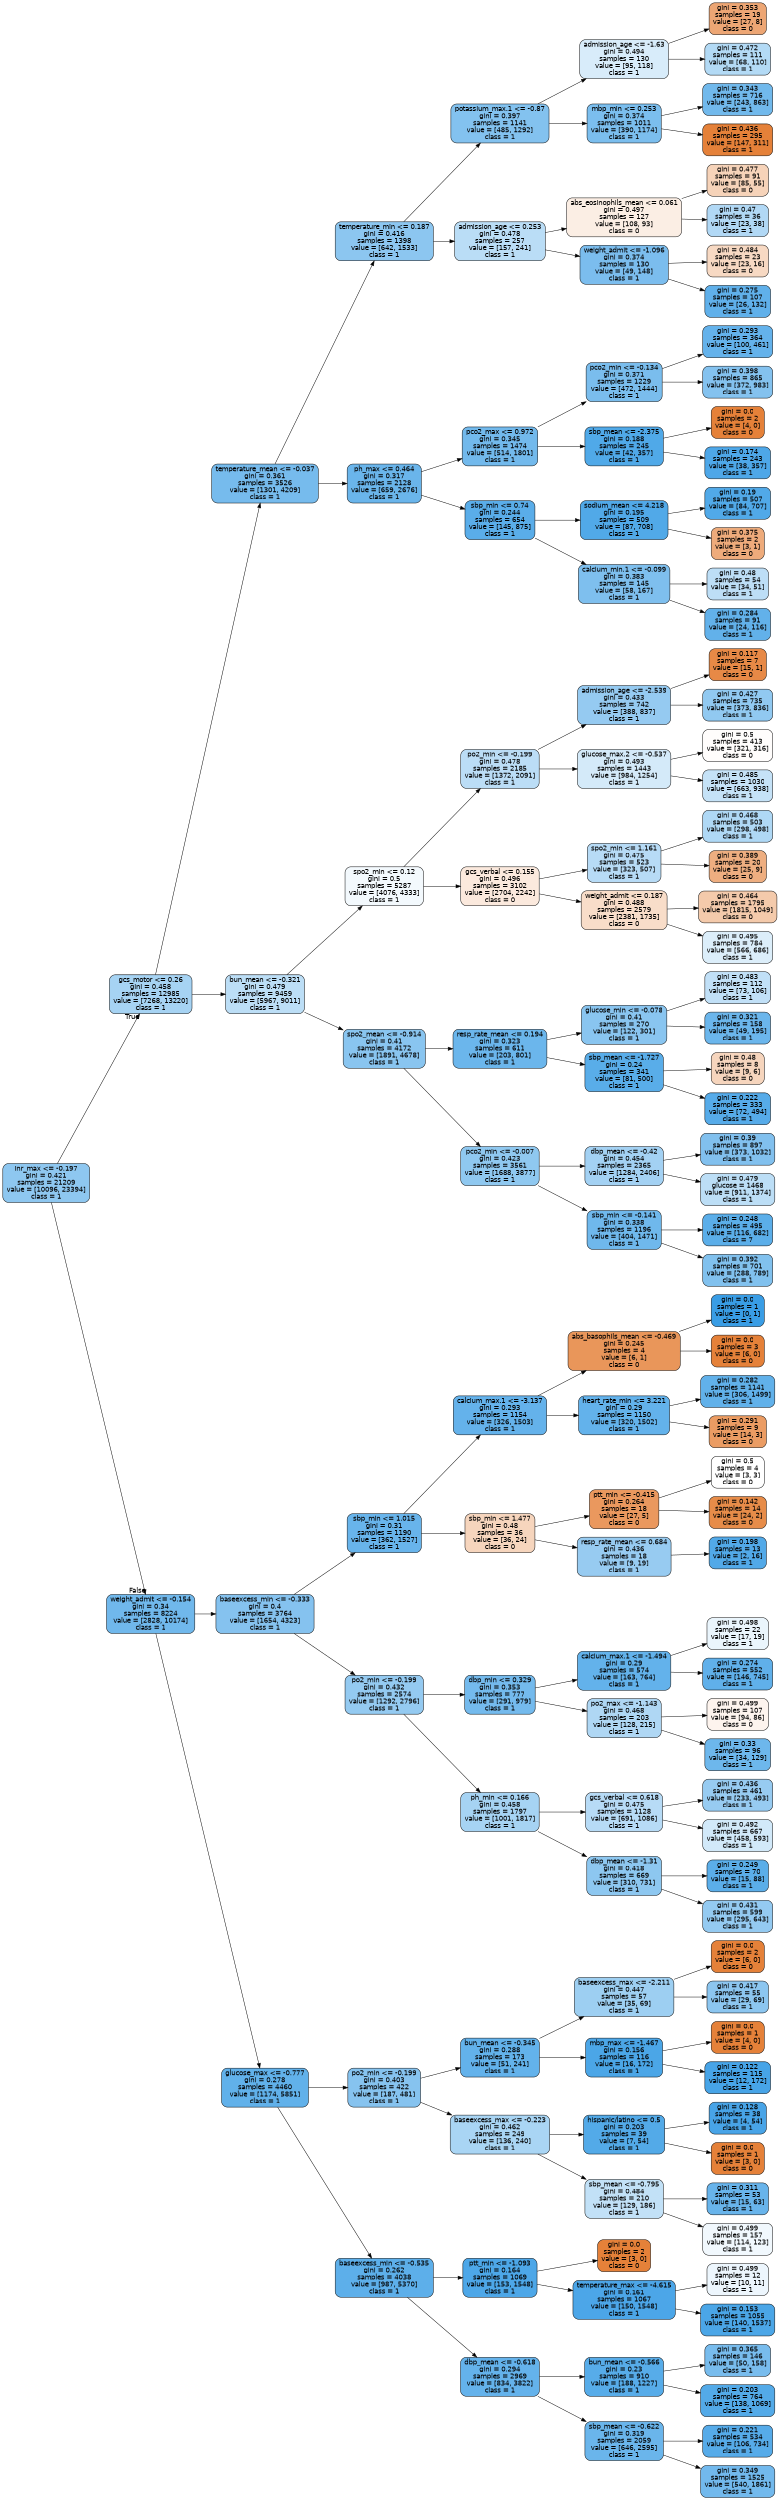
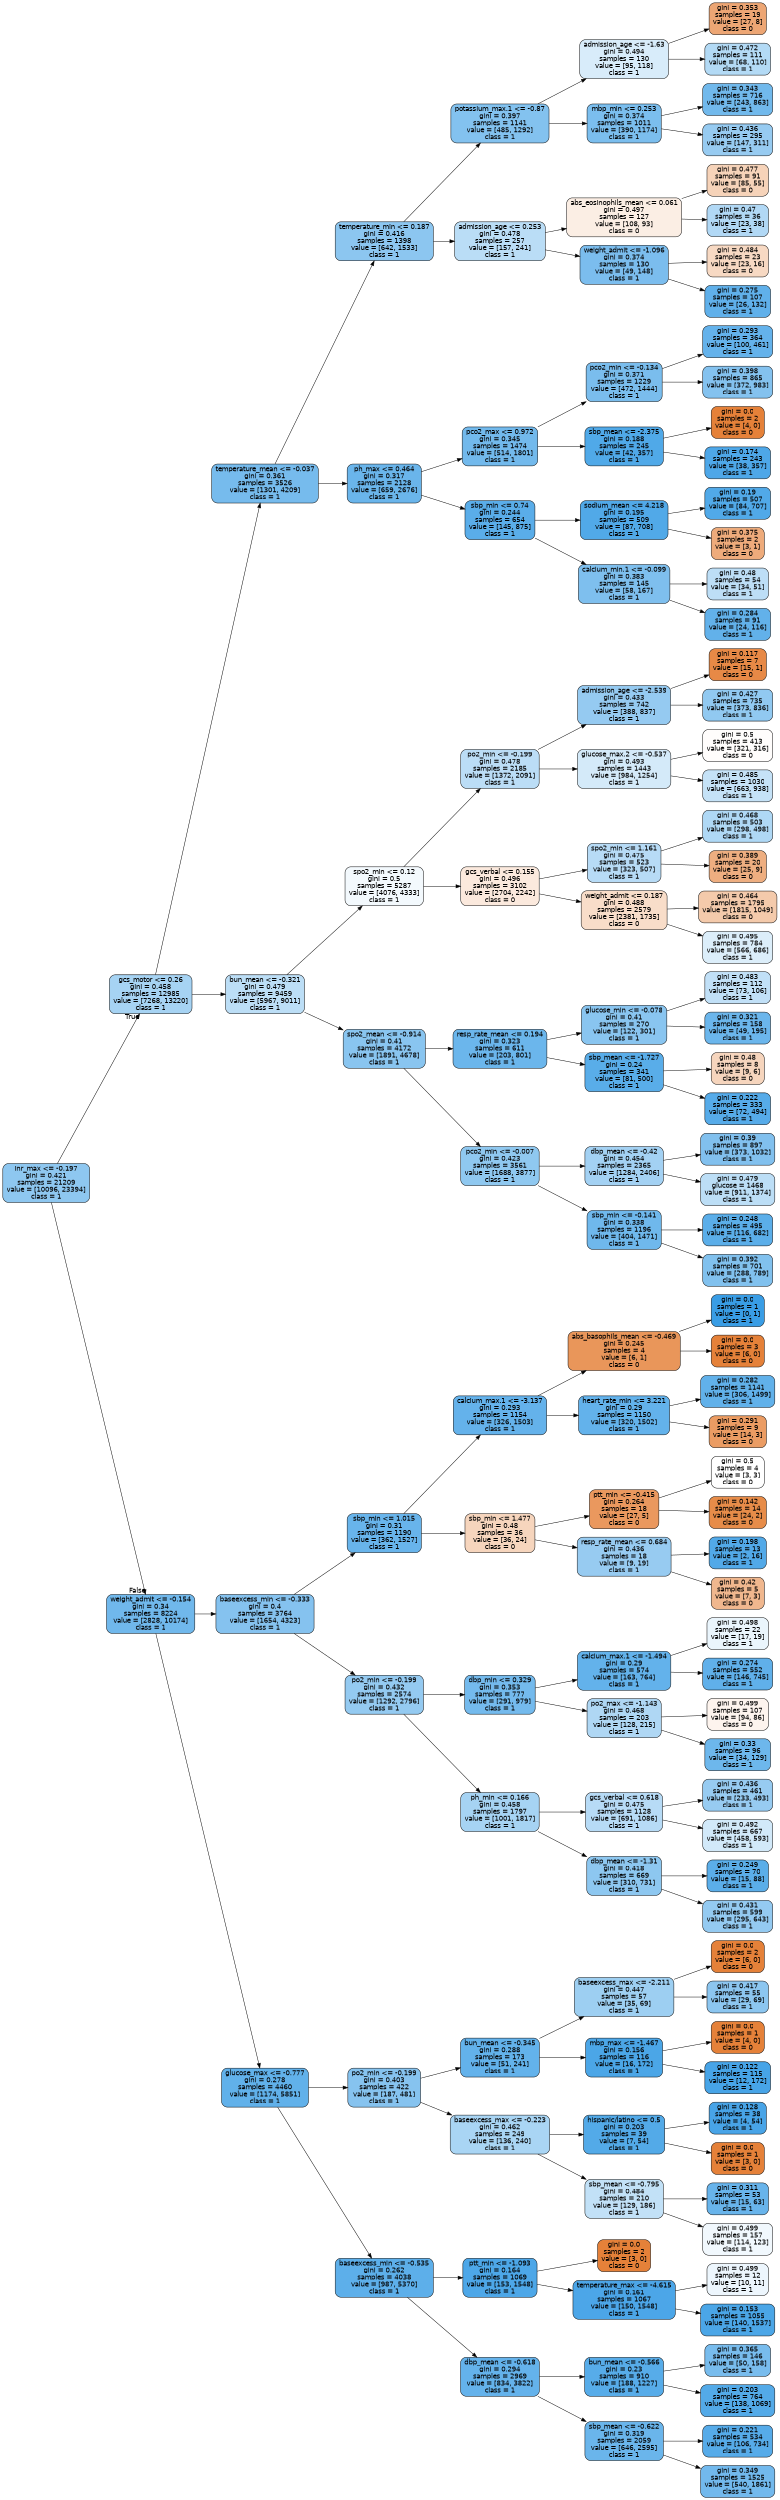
node "gini = 0.436 samples = 295 value = [147, 311] class = 1": fillcolor #e58139 -> #97cbf1
node "gini = 0.248 samples = 495 value = [116, 682] class = 7": label "gini = 0.248 samples = 495 value = [116, 682] class = 7" -> "gini = 0.248 samples = 495 value = [116, 682] class = 1"
node "gini = 0.42 samples = 5 value = [7, 3] class = 0": added
